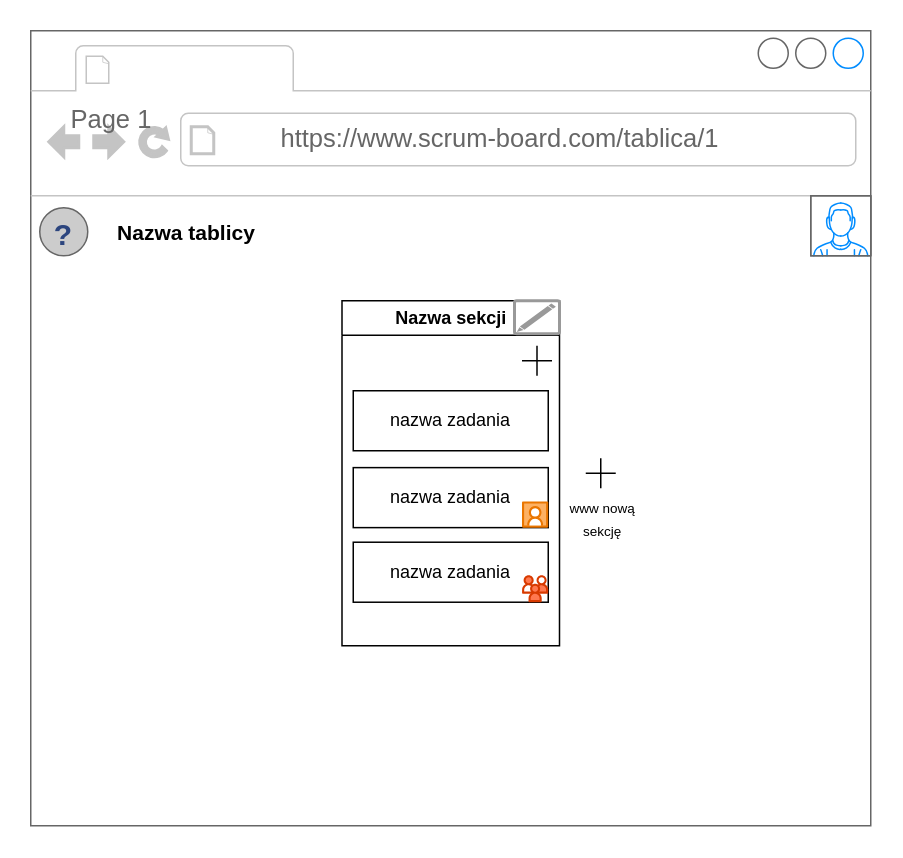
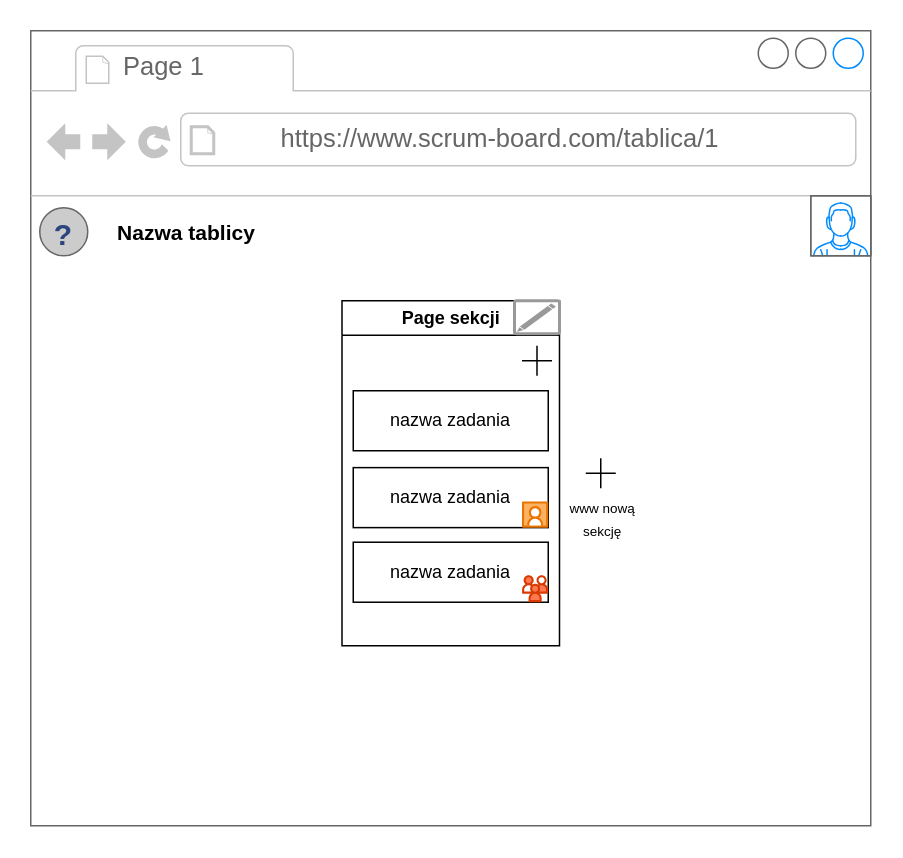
node "Page 1": moved (151, 121) -> (203, 68)
node "Nazwa sekcji": label "Nazwa sekcji" -> "Page sekcji"
